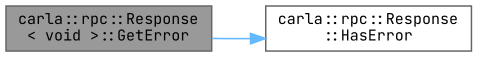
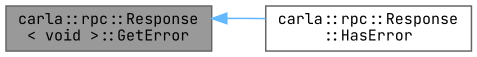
edge "carla::rpc::Response < void >::GetError" -> "carla::rpc::Response ::HasError": reversed
